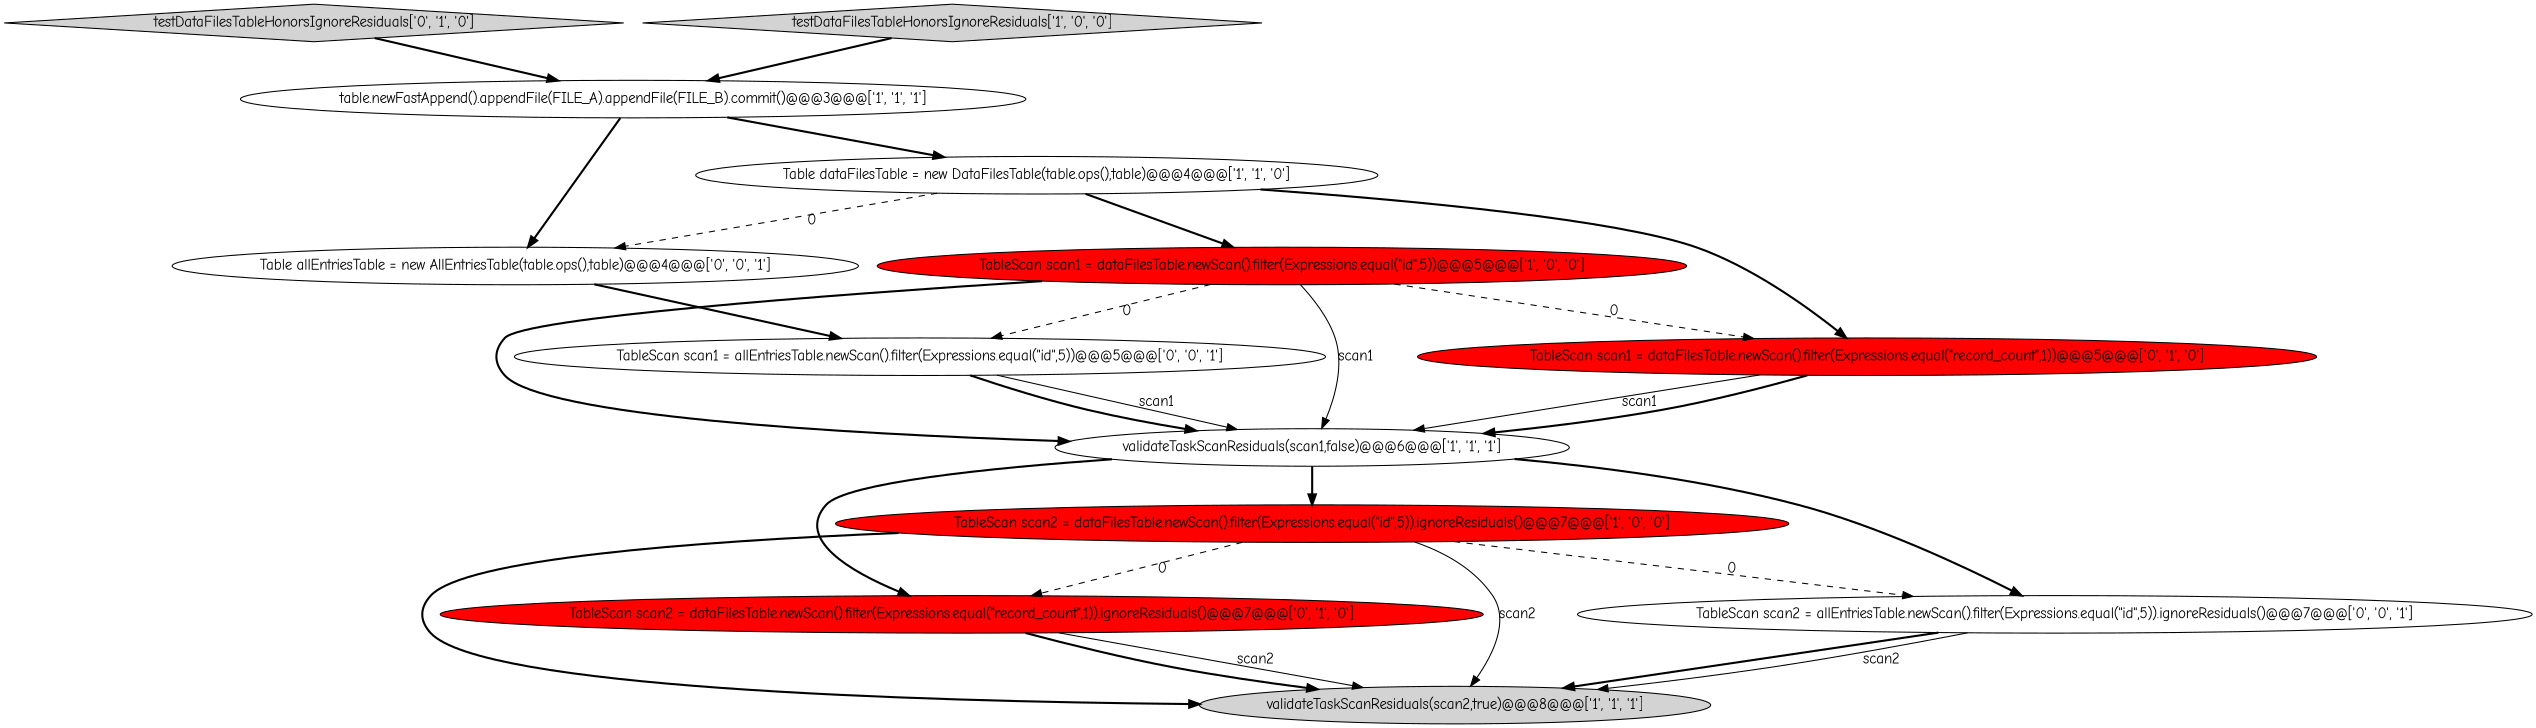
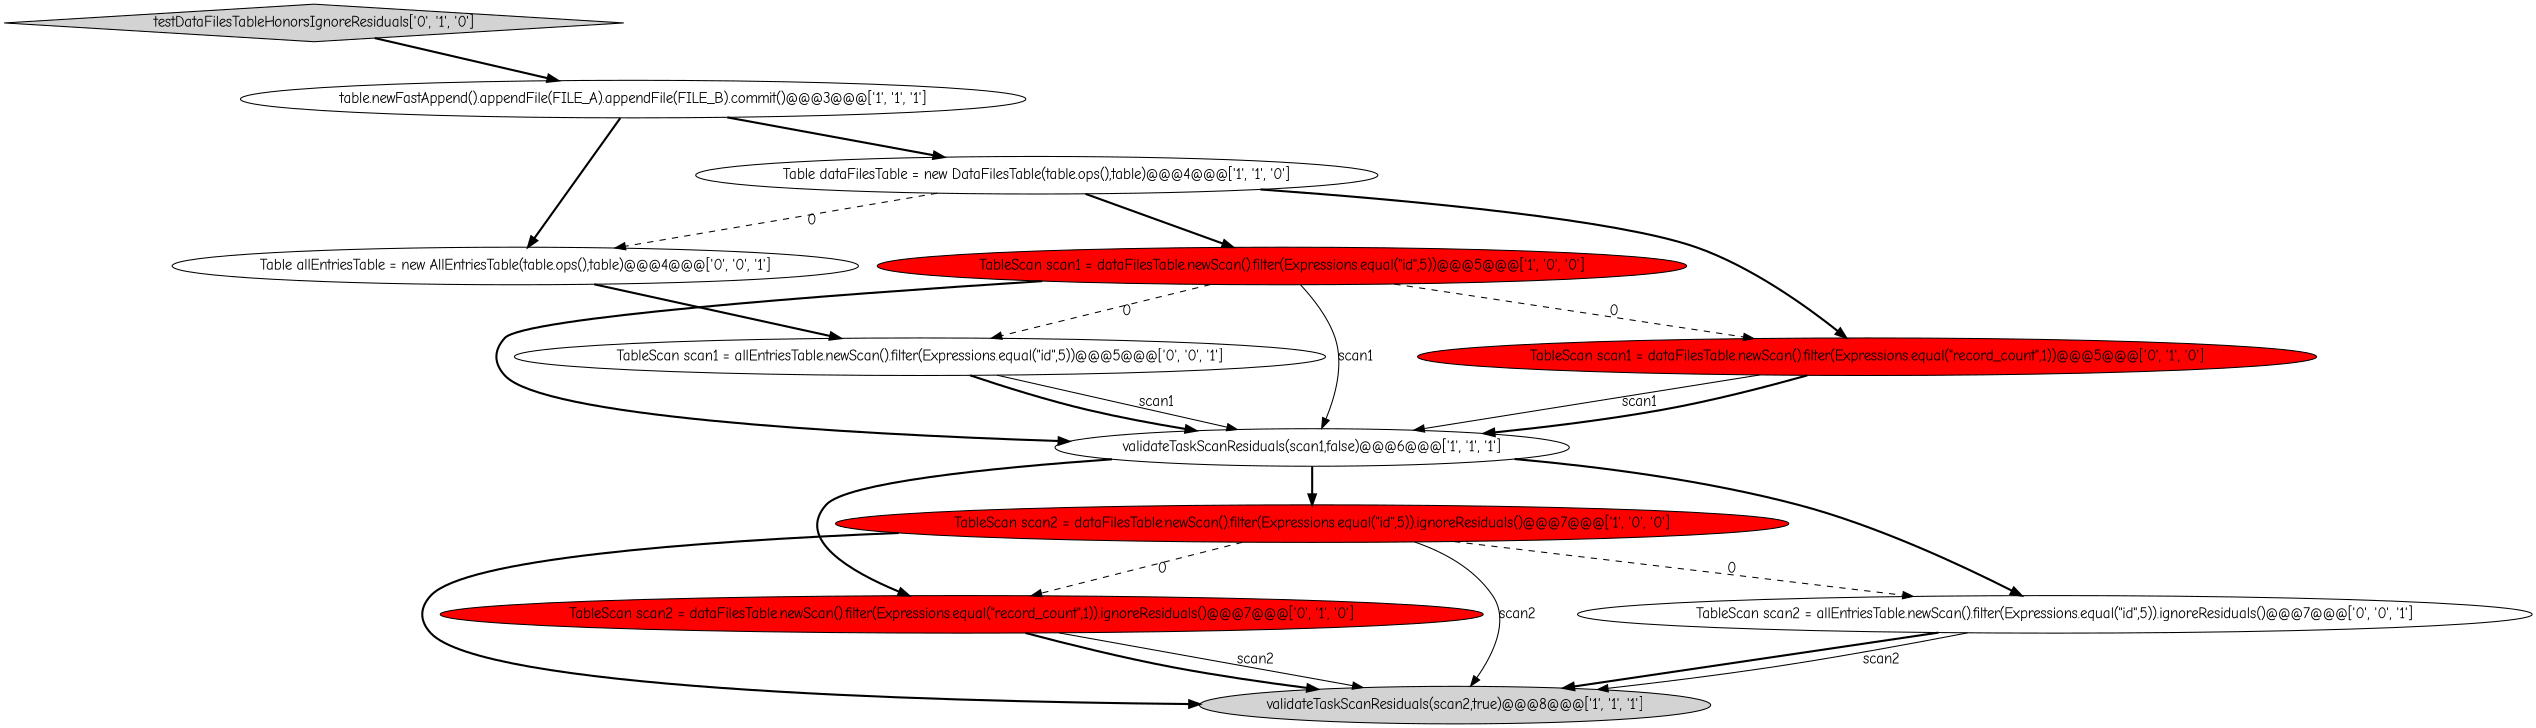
node "testDataFilesTableHonorsIgnoreResiduals['1', '0', '0']": removed
